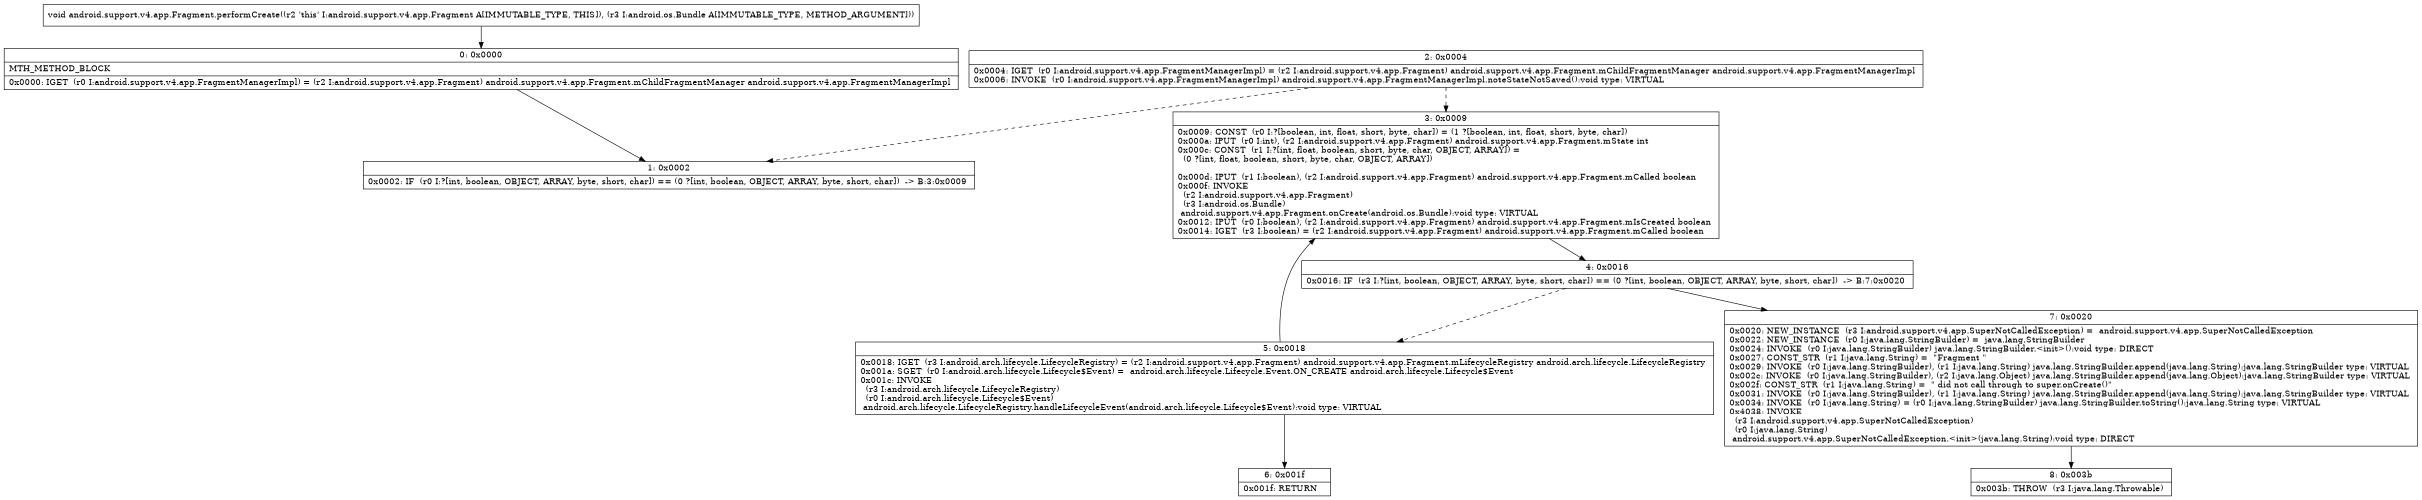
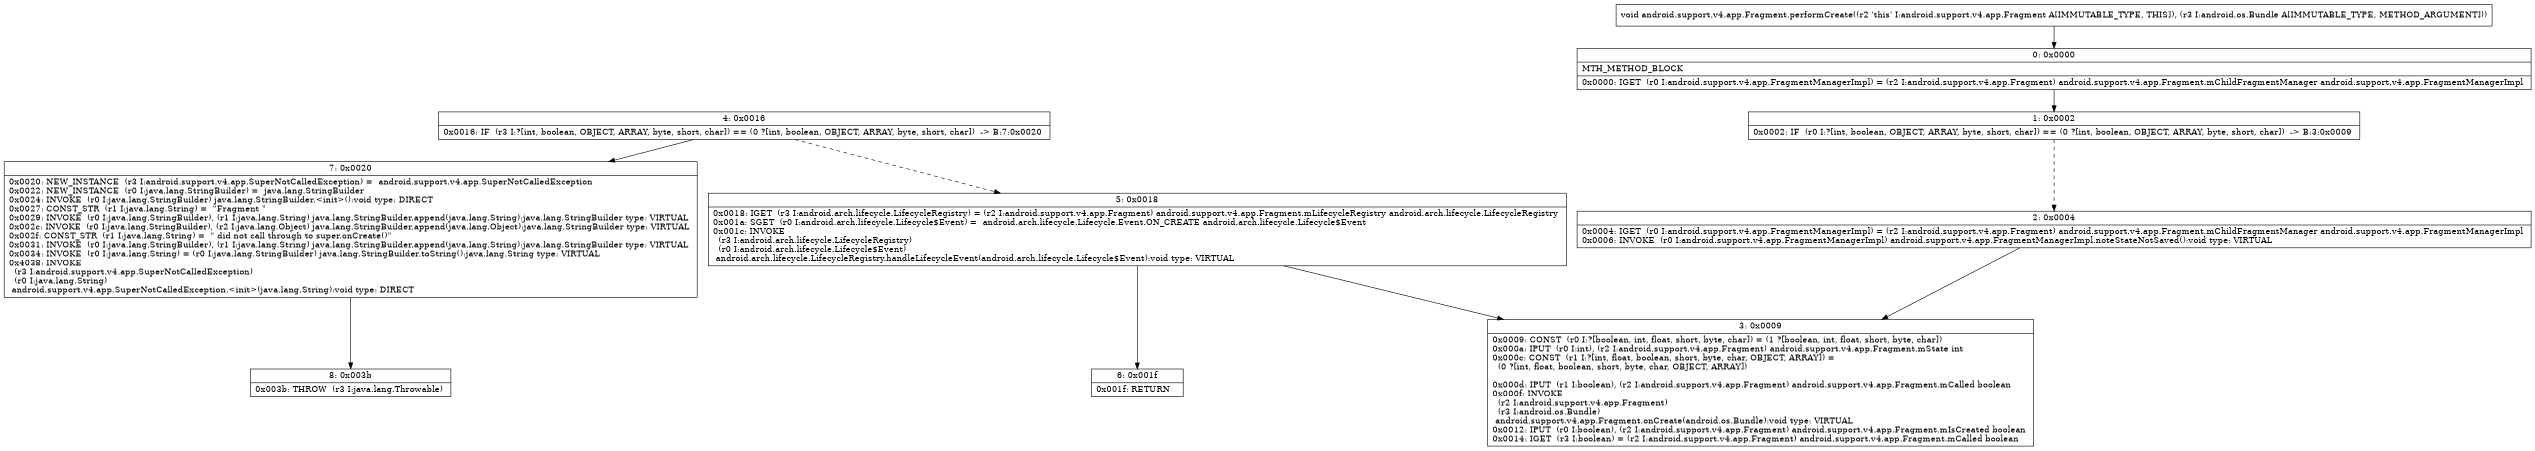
edge "2: 0x0004" -> "3: 0x0009": style dashed -> solid
edge "2: 0x0004" -> "1: 0x0002": reversed
edge "3: 0x0009" -> "4: 0x0016": removed
